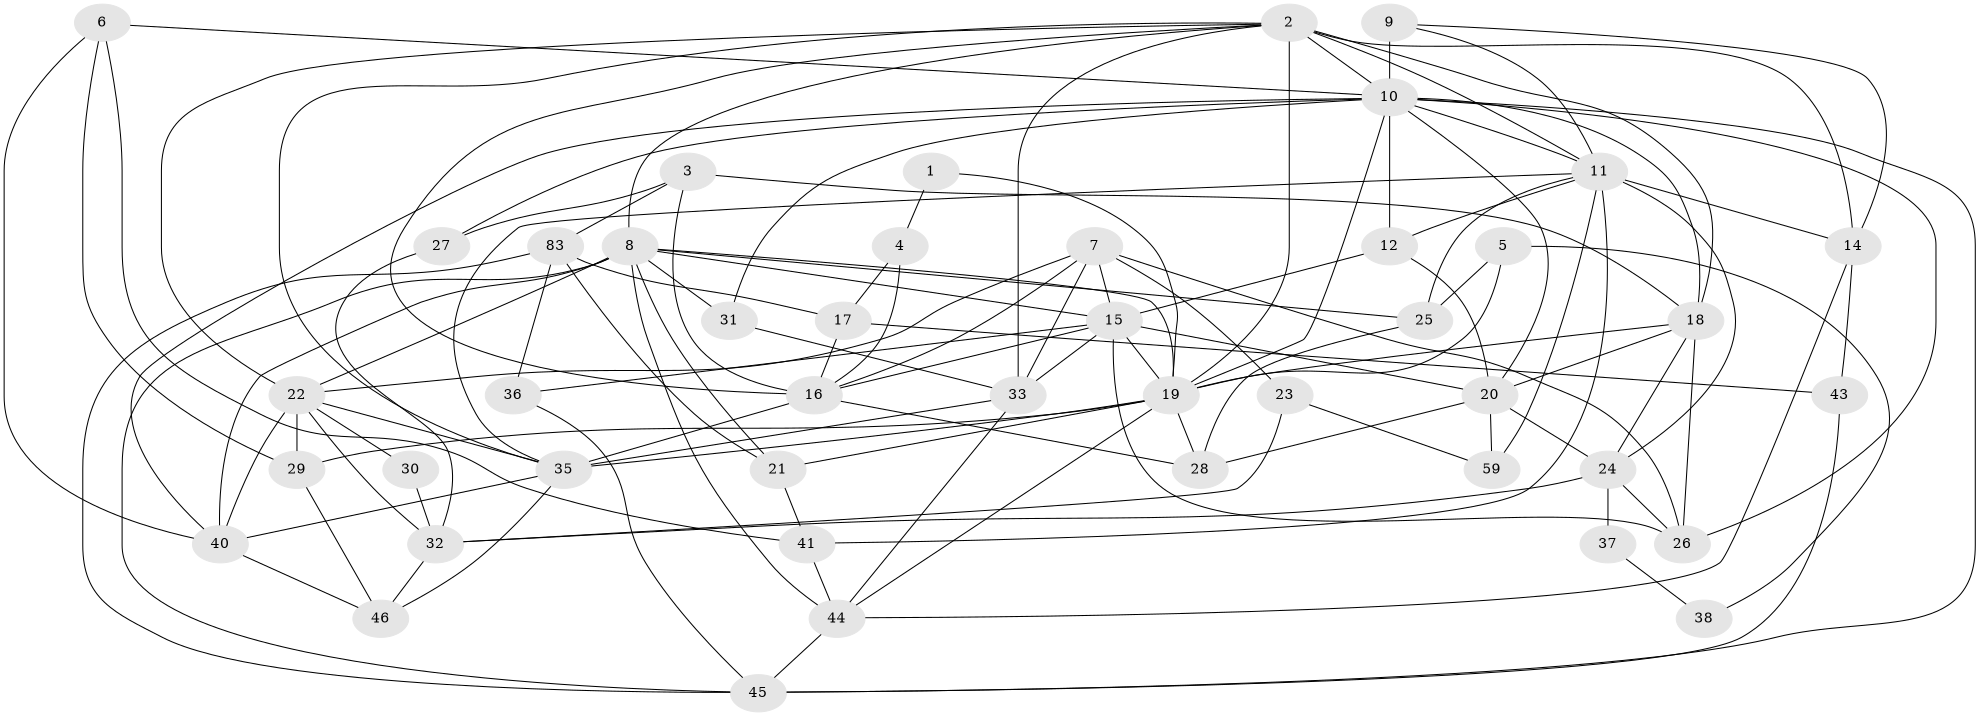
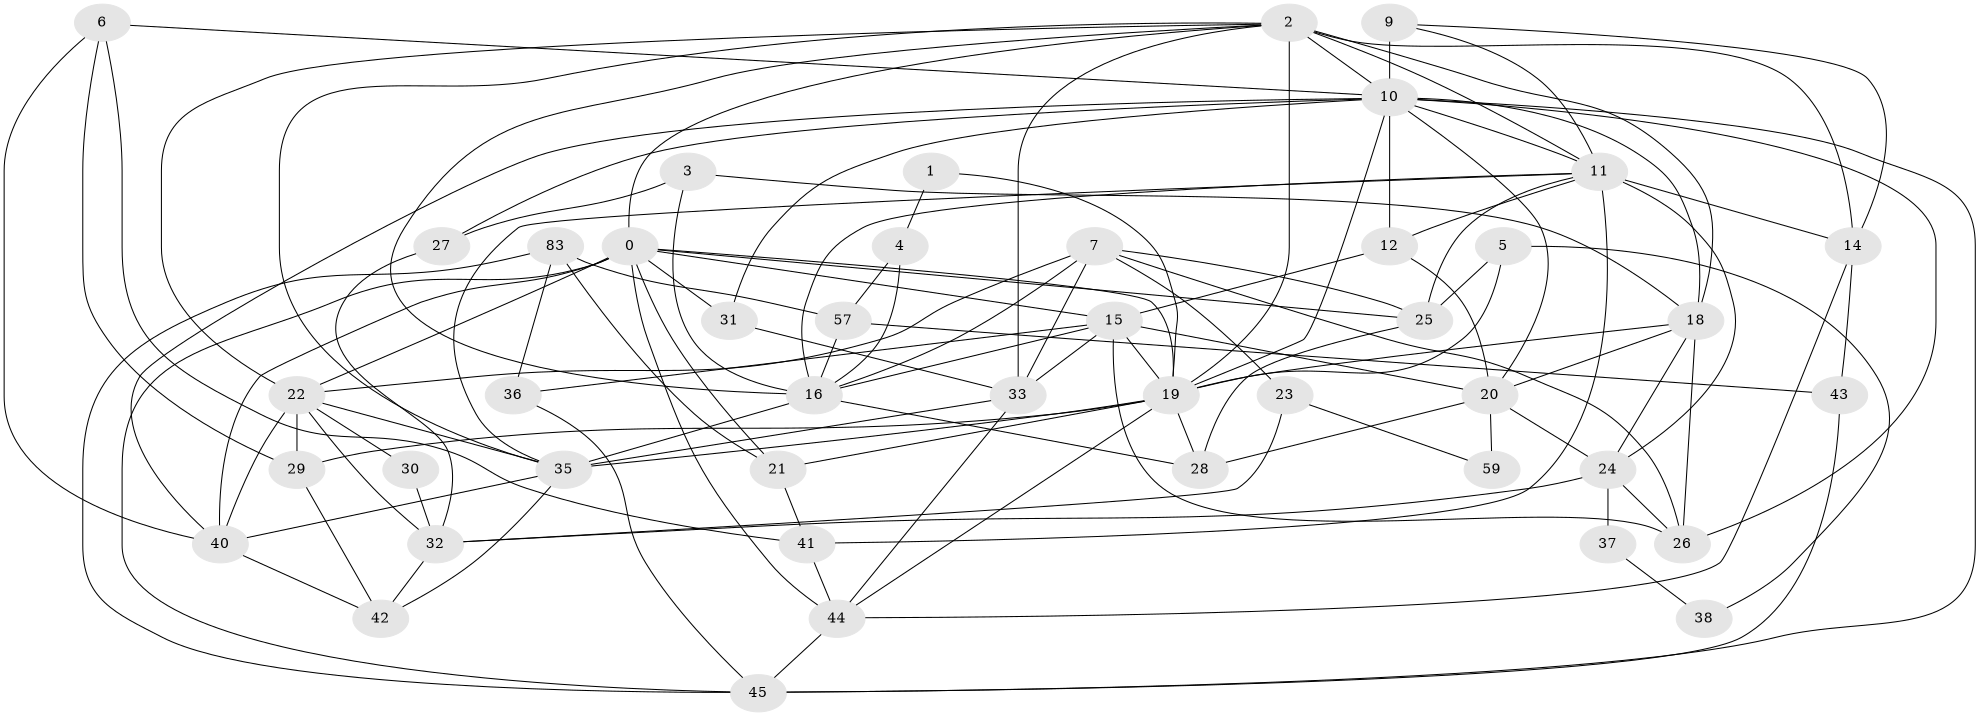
edge "3" -- "83": removed
node "8": label "8" -> "0"
edge "7" -- "15": now "7" -- "25"
node "17": label "17" -> "57"
edge "11" -- "59": now "11" -- "16"
node "46": label "46" -> "42"
